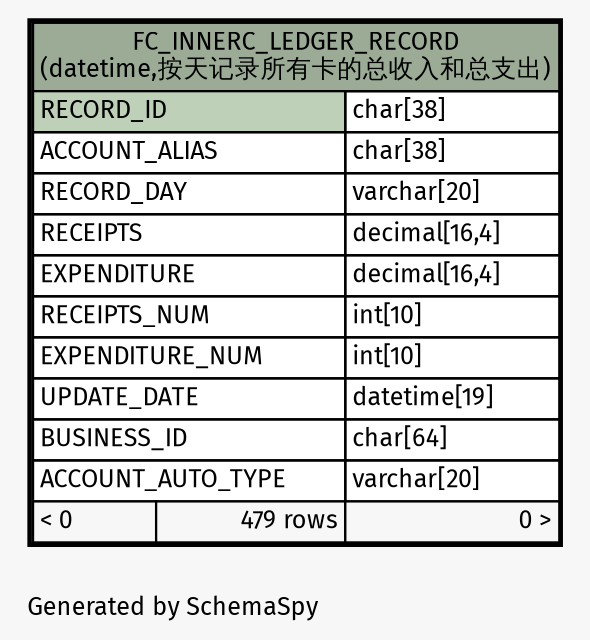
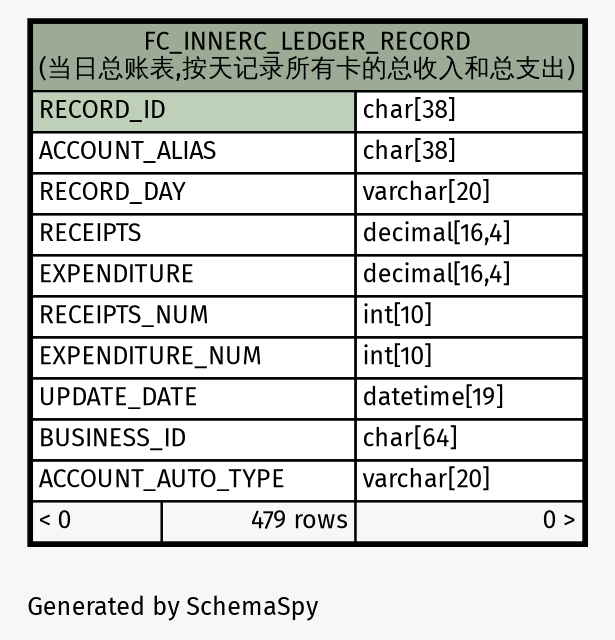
node "FC_INNERC_LEDGER_RECORD": text "(datetime,按天记录所有卡的总收入和总支出)" -> "(当日总账表,按天记录所有卡的总收入和总支出)"
